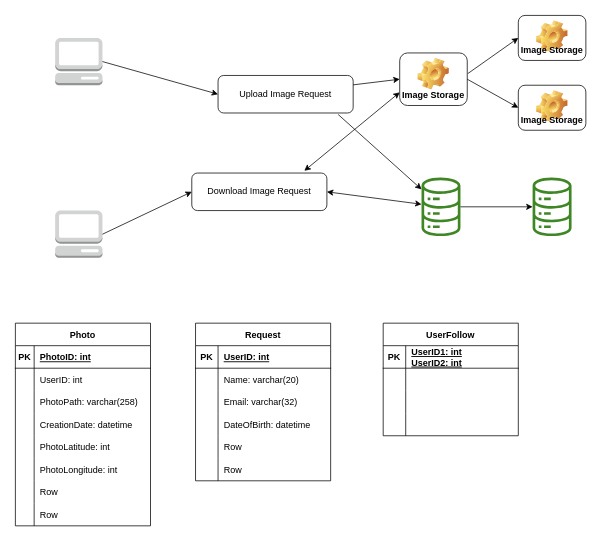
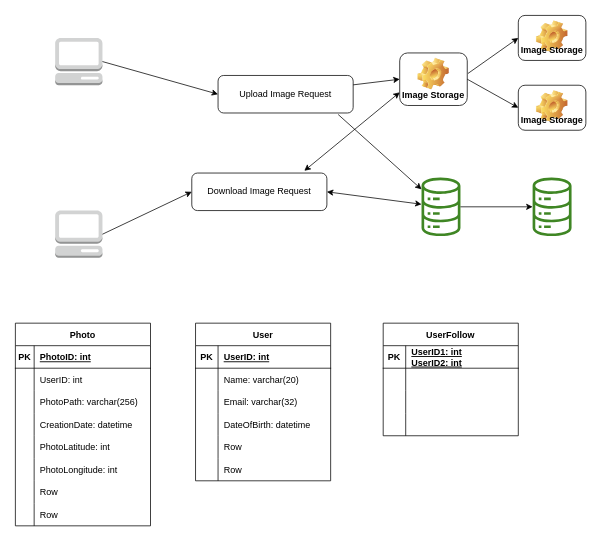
node "Request": label "Request" -> "User"
node "PhotoPath: varchar(258)": label "PhotoPath: varchar(258)" -> "PhotoPath: varchar(256)"
